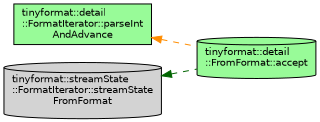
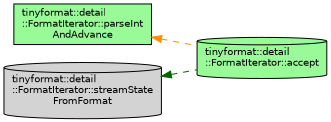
node "tinyformat::detail ::FromFormat::accept": label "tinyformat::detail ::FromFormat::accept" -> "tinyformat::detail ::FormatIterator::accept"
node "tinyformat::streamState ::FormatIterator::streamState FromFormat": label "tinyformat::streamState ::FormatIterator::streamState FromFormat" -> "tinyformat::detail ::FormatIterator::streamState FromFormat"
